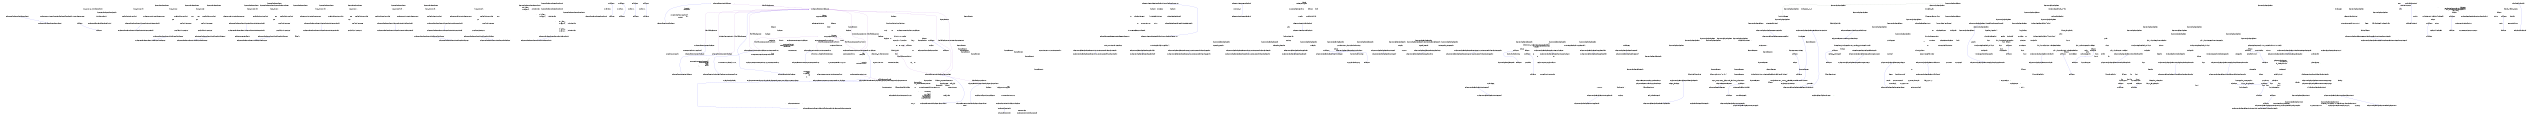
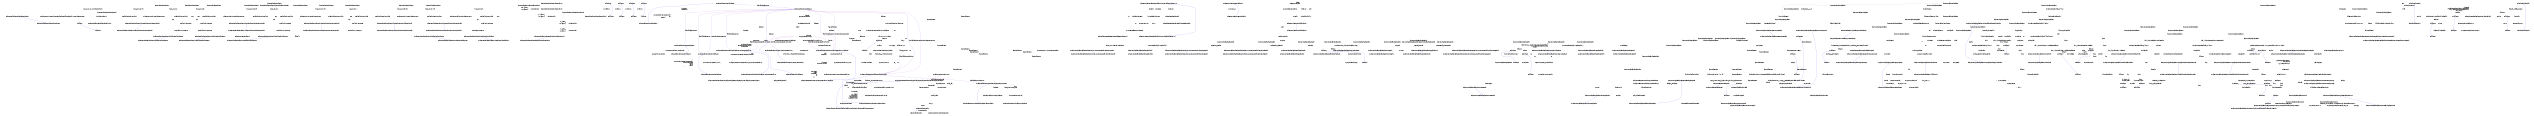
node "Entry System.Array.Sort<T>(T[], System.Comparison<T>)": removed
